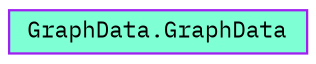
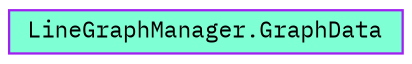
node "GraphData.GraphData": label "GraphData.GraphData" -> "LineGraphManager.GraphData"
